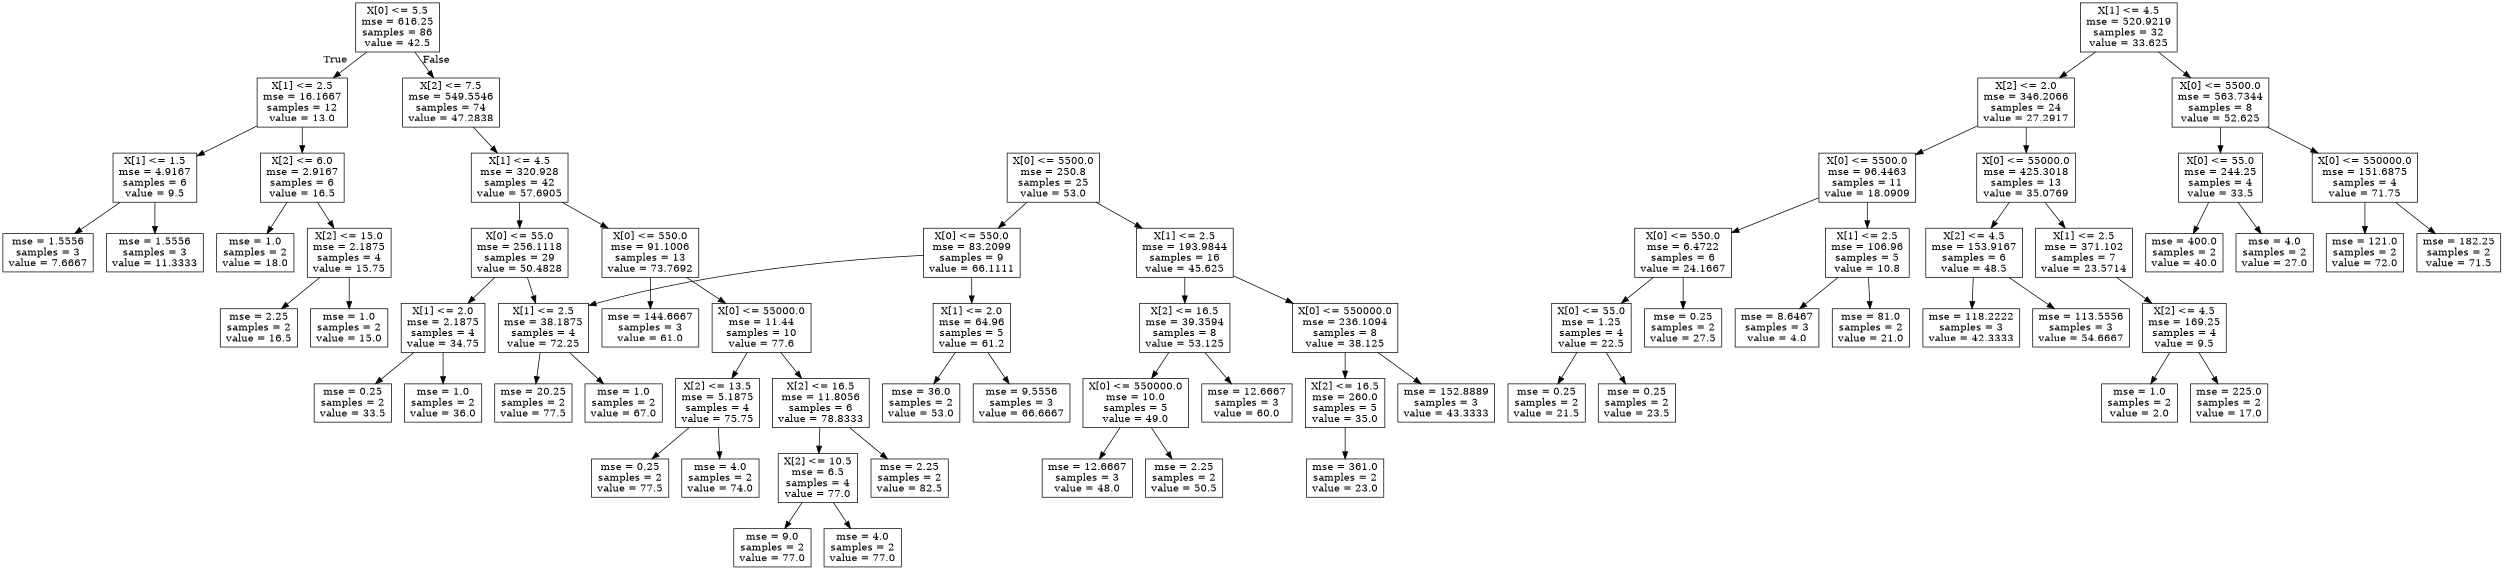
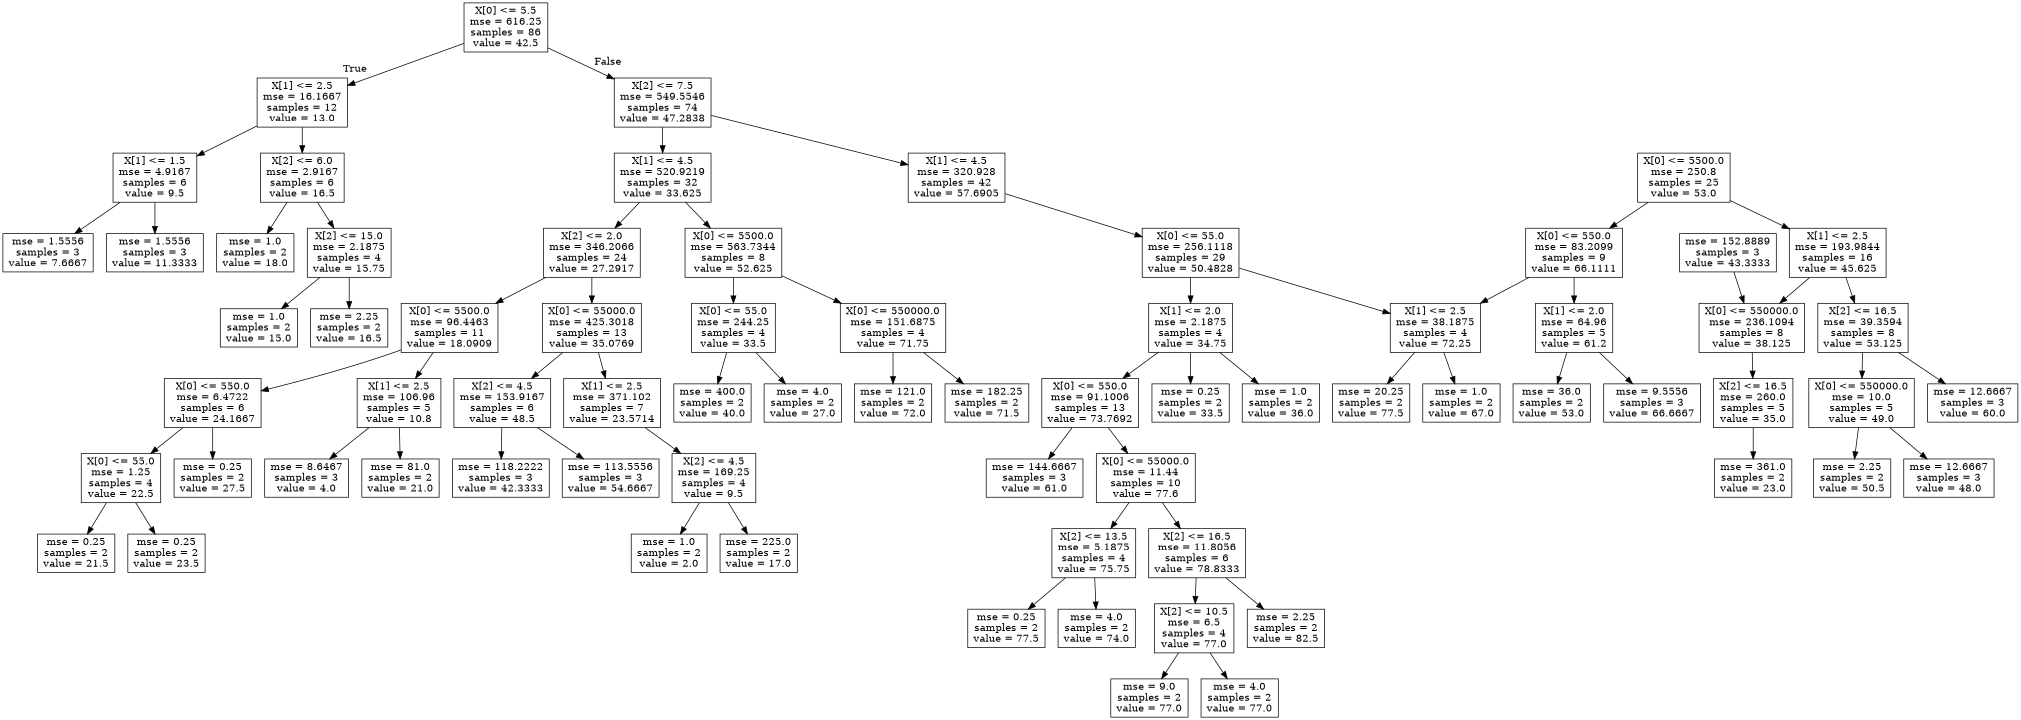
edge "X[2] <= 7.5 mse = 549.5546 samples = 74 value = 47.2838" -> "X[1] <= 4.5 mse = 520.9219 samples = 32 value = 33.625": added
edge "X[1] <= 4.5 mse = 320.928 samples = 42 value = 57.6905" -> "X[0] <= 550.0 mse = 91.1006 samples = 13 value = 73.7692": now "X[1] <= 2.0 mse = 2.1875 samples = 4 value = 34.75" -> "X[0] <= 550.0 mse = 91.1006 samples = 13 value = 73.7692"
edge "X[0] <= 550000.0 mse = 236.1094 samples = 8 value = 38.125" -> "mse = 152.8889 samples = 3 value = 43.3333": reversed
